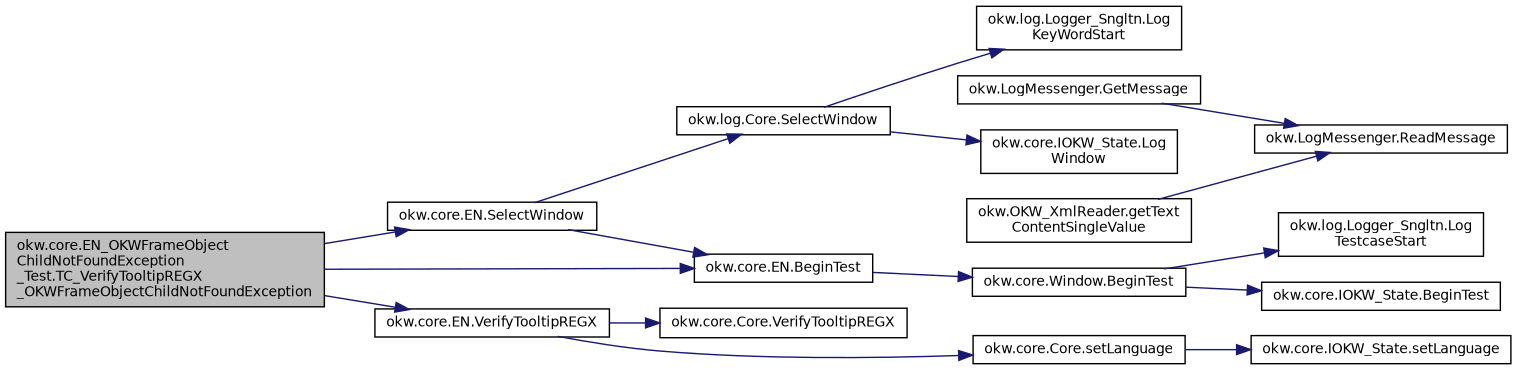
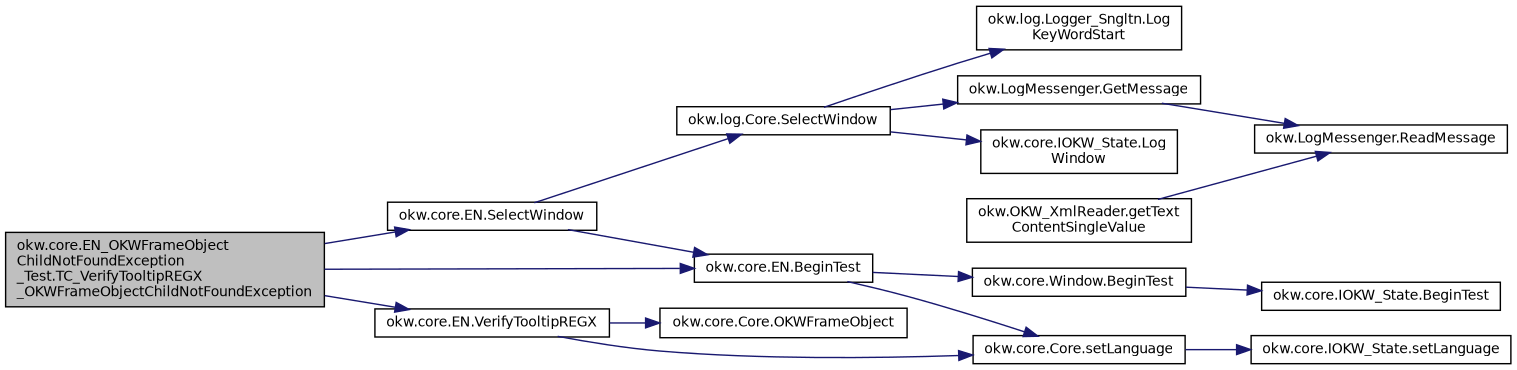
edge "okw.log.Core.SelectWindow" -> "okw.LogMessenger.GetMessage": added
node "okw.log.Logger_Sngltn.Log TestcaseStart": removed
edge "okw.core.EN.BeginTest" -> "okw.core.Core.setLanguage": added
node "okw.core.Core.VerifyTooltipREGX": label "okw.core.Core.VerifyTooltipREGX" -> "okw.core.Core.OKWFrameObject"
